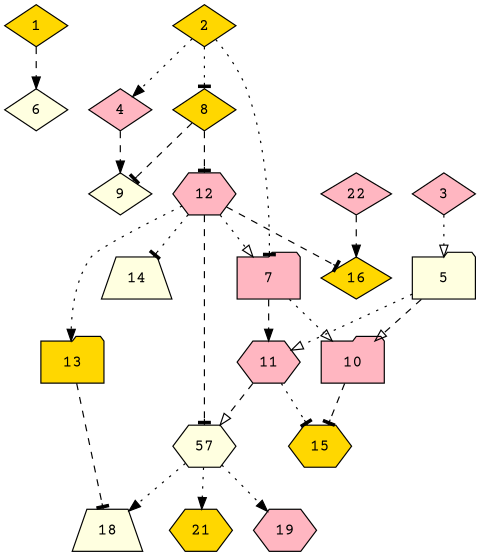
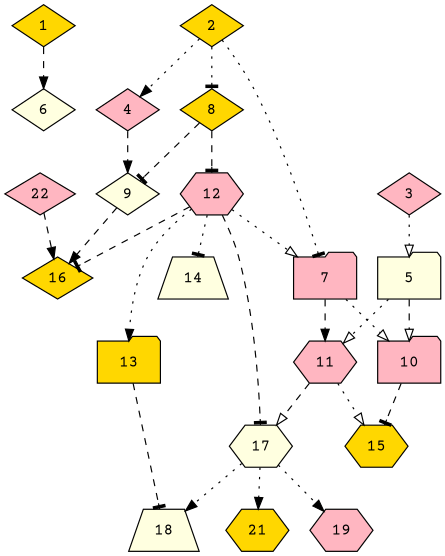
edge "9" -> "16": added
edge "11" -> "15": arrowhead tee -> onormal
node "57": label "57" -> "17"
